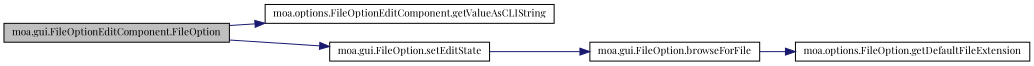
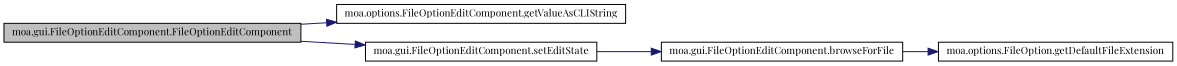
node "moa.gui.FileOptionEditComponent.FileOption": label "moa.gui.FileOptionEditComponent.FileOption" -> "moa.gui.FileOptionEditComponent.FileOptionEditComponent"
node "moa.gui.FileOption.setEditState": label "moa.gui.FileOption.setEditState" -> "moa.gui.FileOptionEditComponent.setEditState"
node "moa.gui.FileOption.browseForFile": label "moa.gui.FileOption.browseForFile" -> "moa.gui.FileOptionEditComponent.browseForFile"
